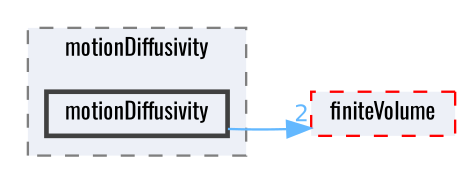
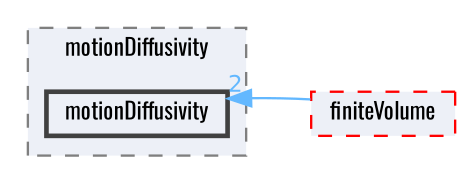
edge "motionDiffusivity" -> "finiteVolume": reversed
